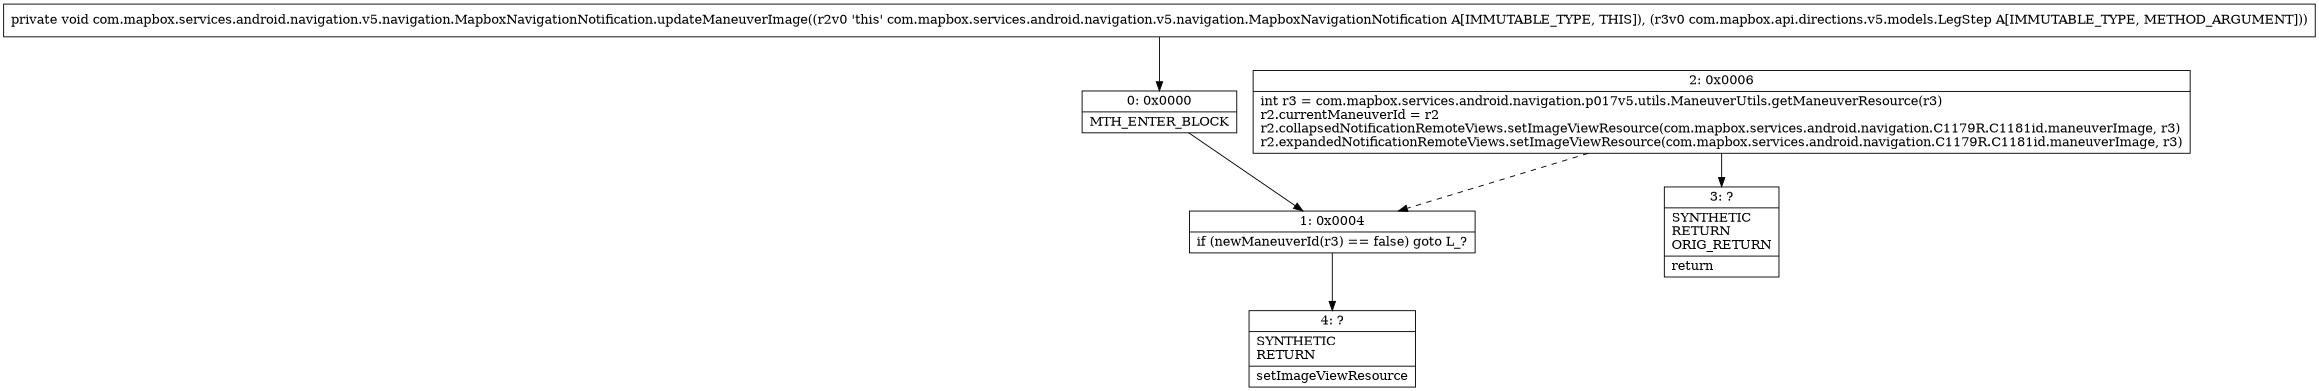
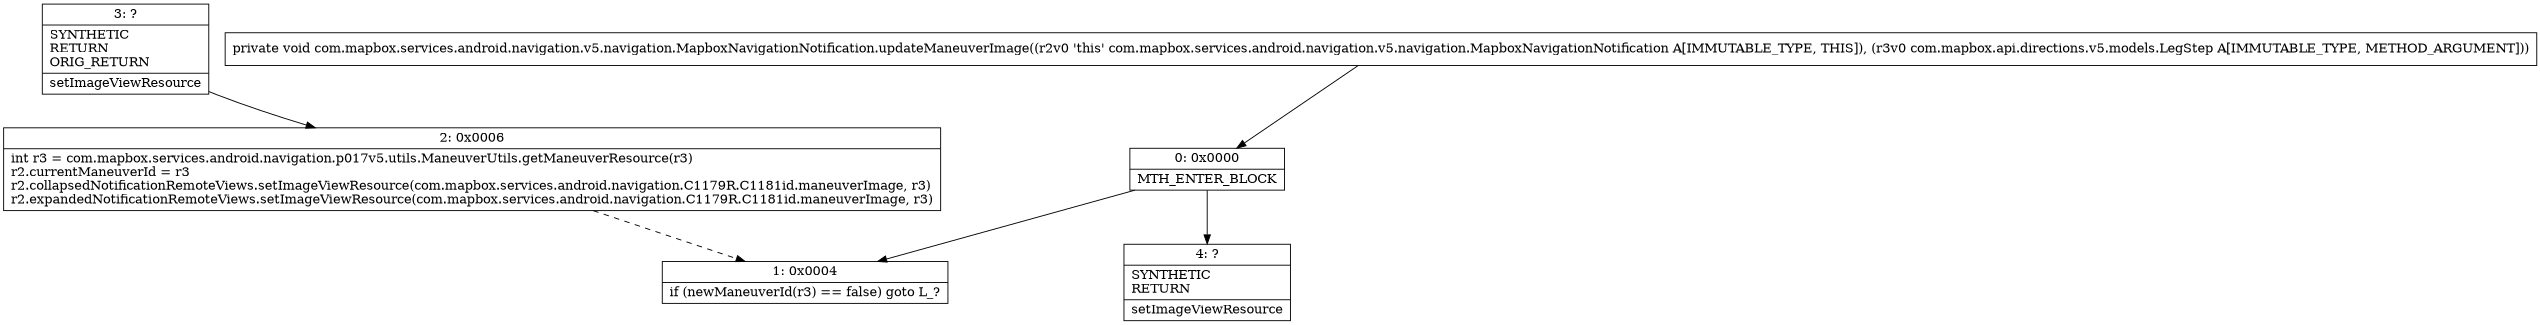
node "2: 0x0006": text "r2.currentManeuverId = r2" -> "r2.currentManeuverId = r3"
edge "2: 0x0006" -> "3: ?": reversed
node "3: ?": text "return" -> "setImageViewResource"
edge "1: 0x0004" -> "4: ?": now "0: 0x0000" -> "4: ?"
